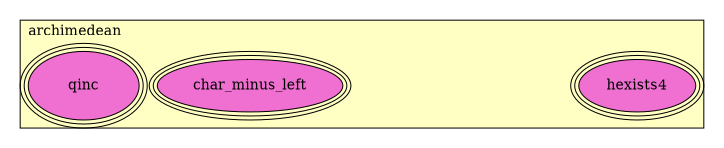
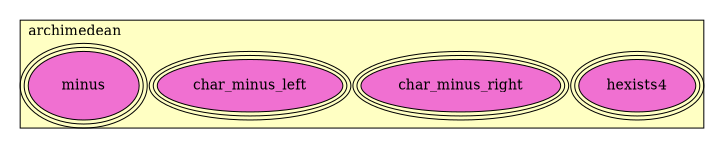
node "qinc": label "qinc" -> "minus"
node "char_minus_right": added
